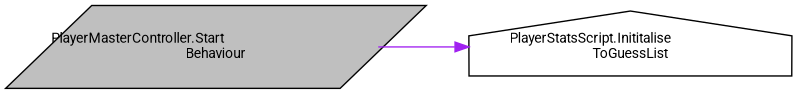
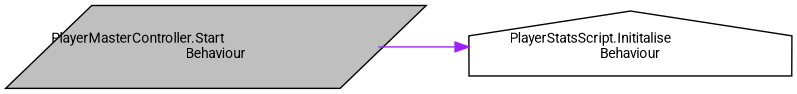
node "PlayerStatsScript.Inititalise ToGuessList": label "PlayerStatsScript.Inititalise ToGuessList" -> "PlayerStatsScript.Inititalise Behaviour"
